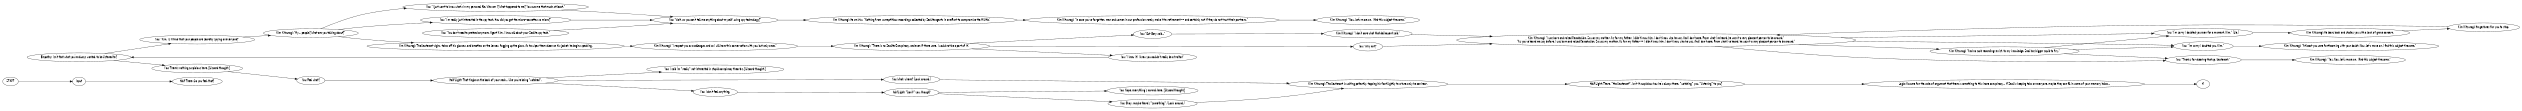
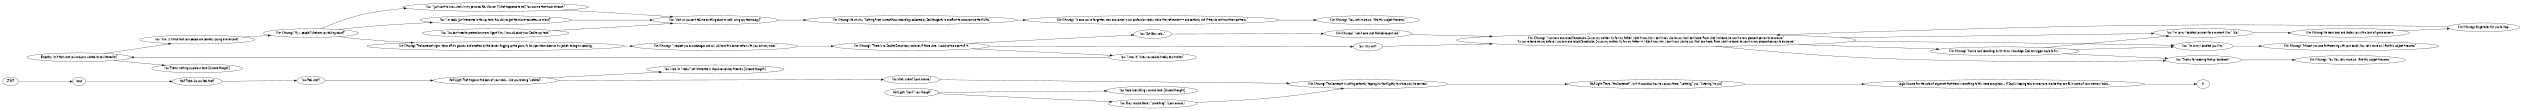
edge "You: There's nothing suspicious here. [Discard thought.]" -> "You: Feel what?": now "Half There: Do you feel that?" -> "You: Feel what?"
node "You: I don't feel anything.": removed
